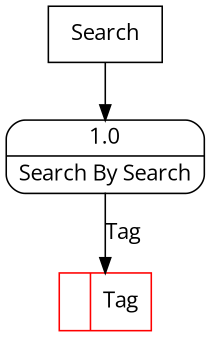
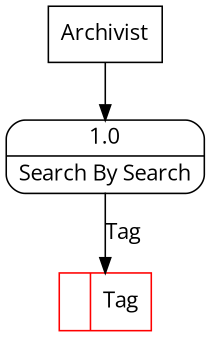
node "Search": label "Search" -> "Archivist"
